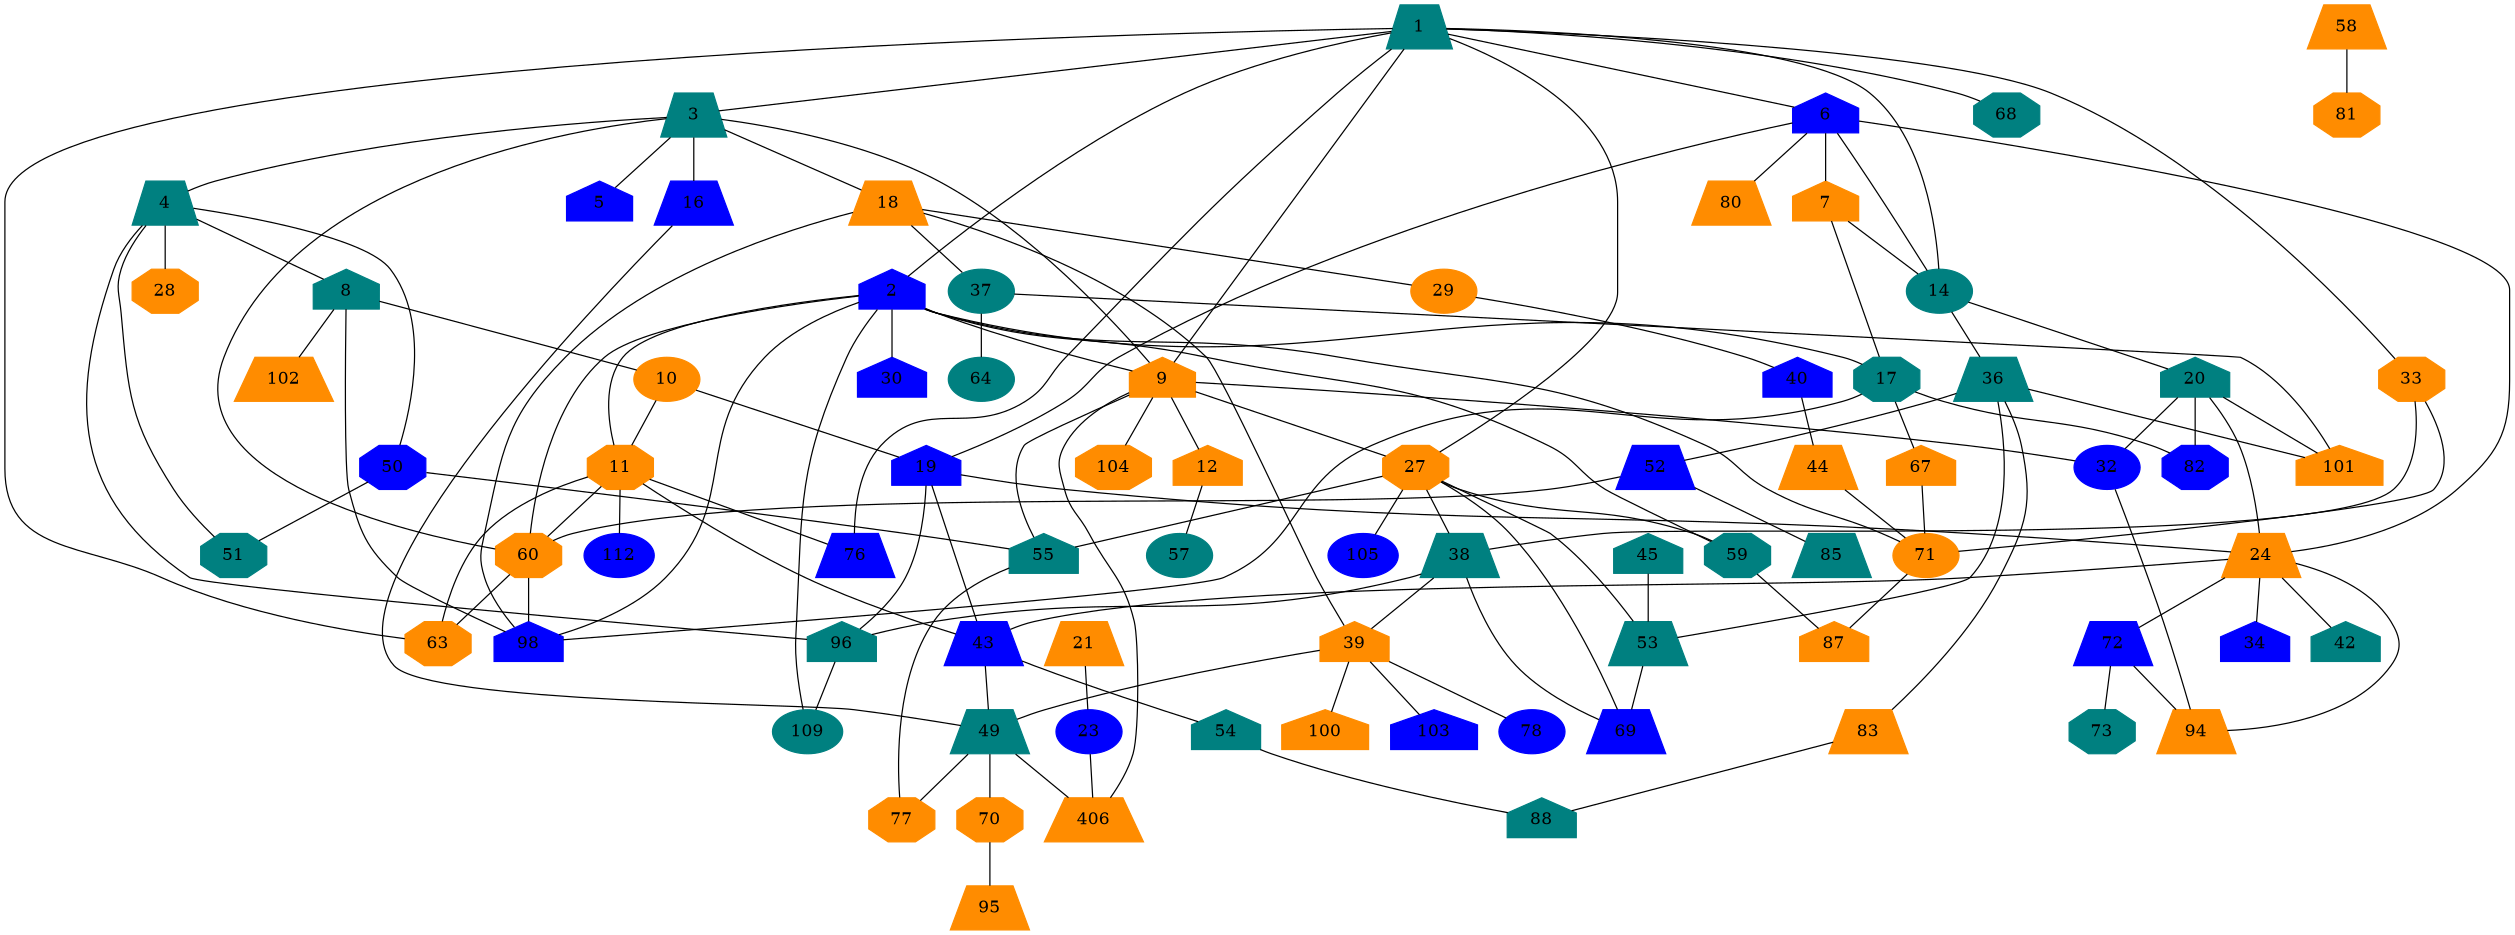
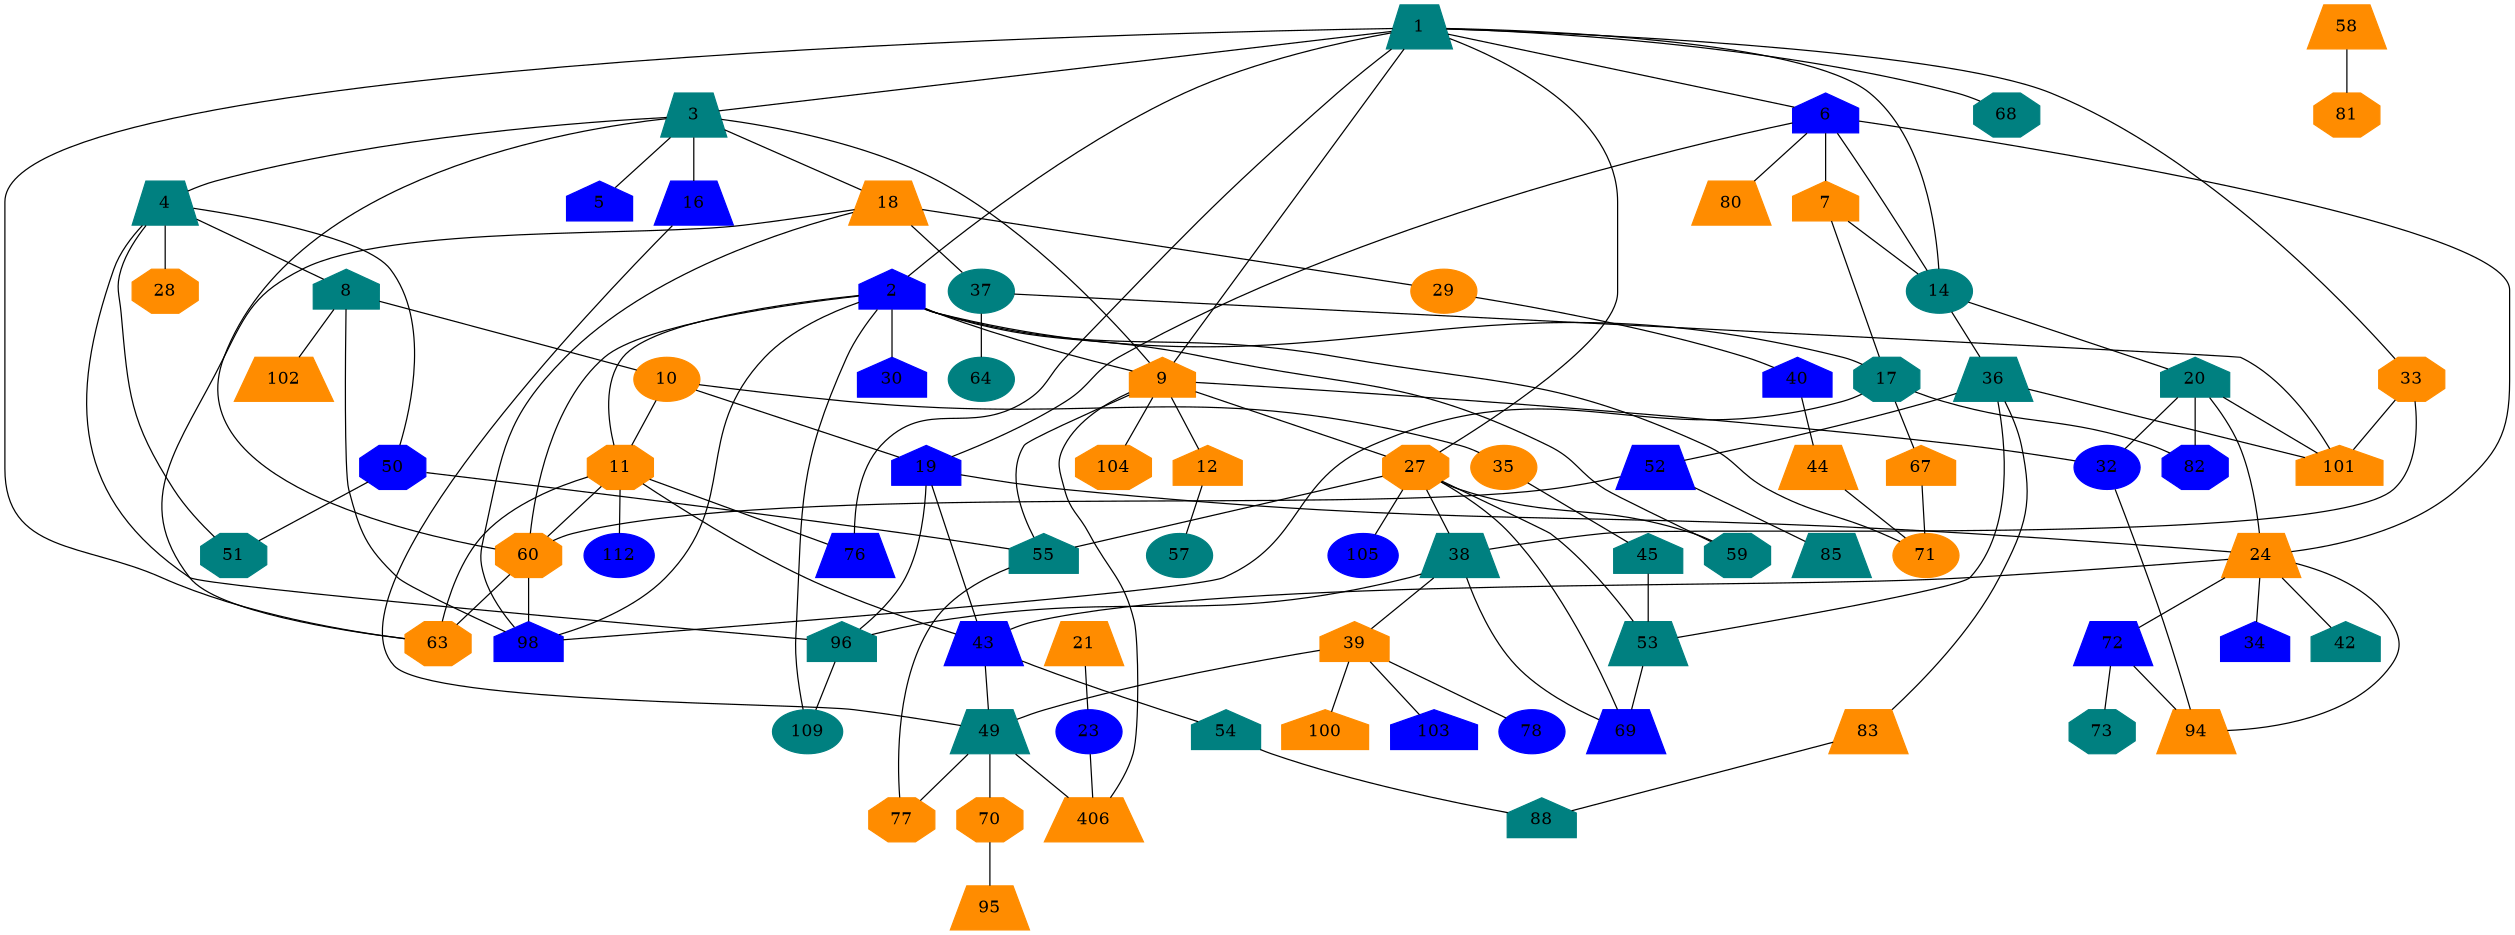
edge "18" -- "39": now "18" -- "63"
node "35": added
edge "33" -- "71": now "33" -- "101"
node "87": removed
